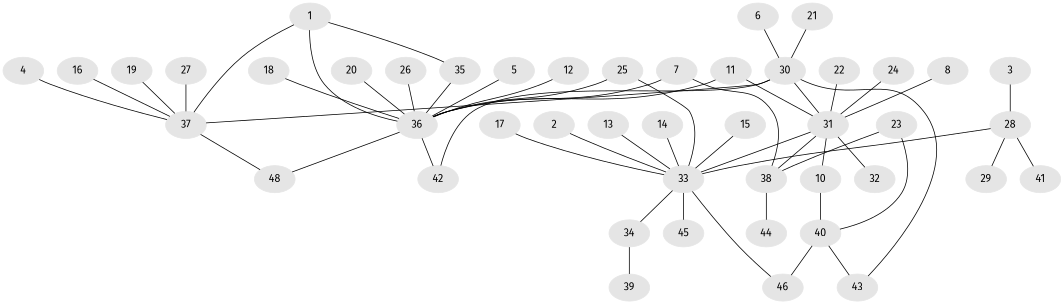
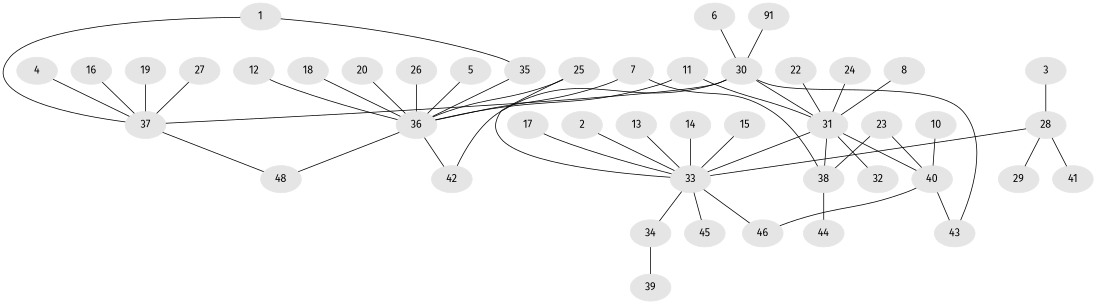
node "21": label "21" -> "91"
edge "1" -- "36": removed
edge "31" -- "10": now "31" -- "40"
